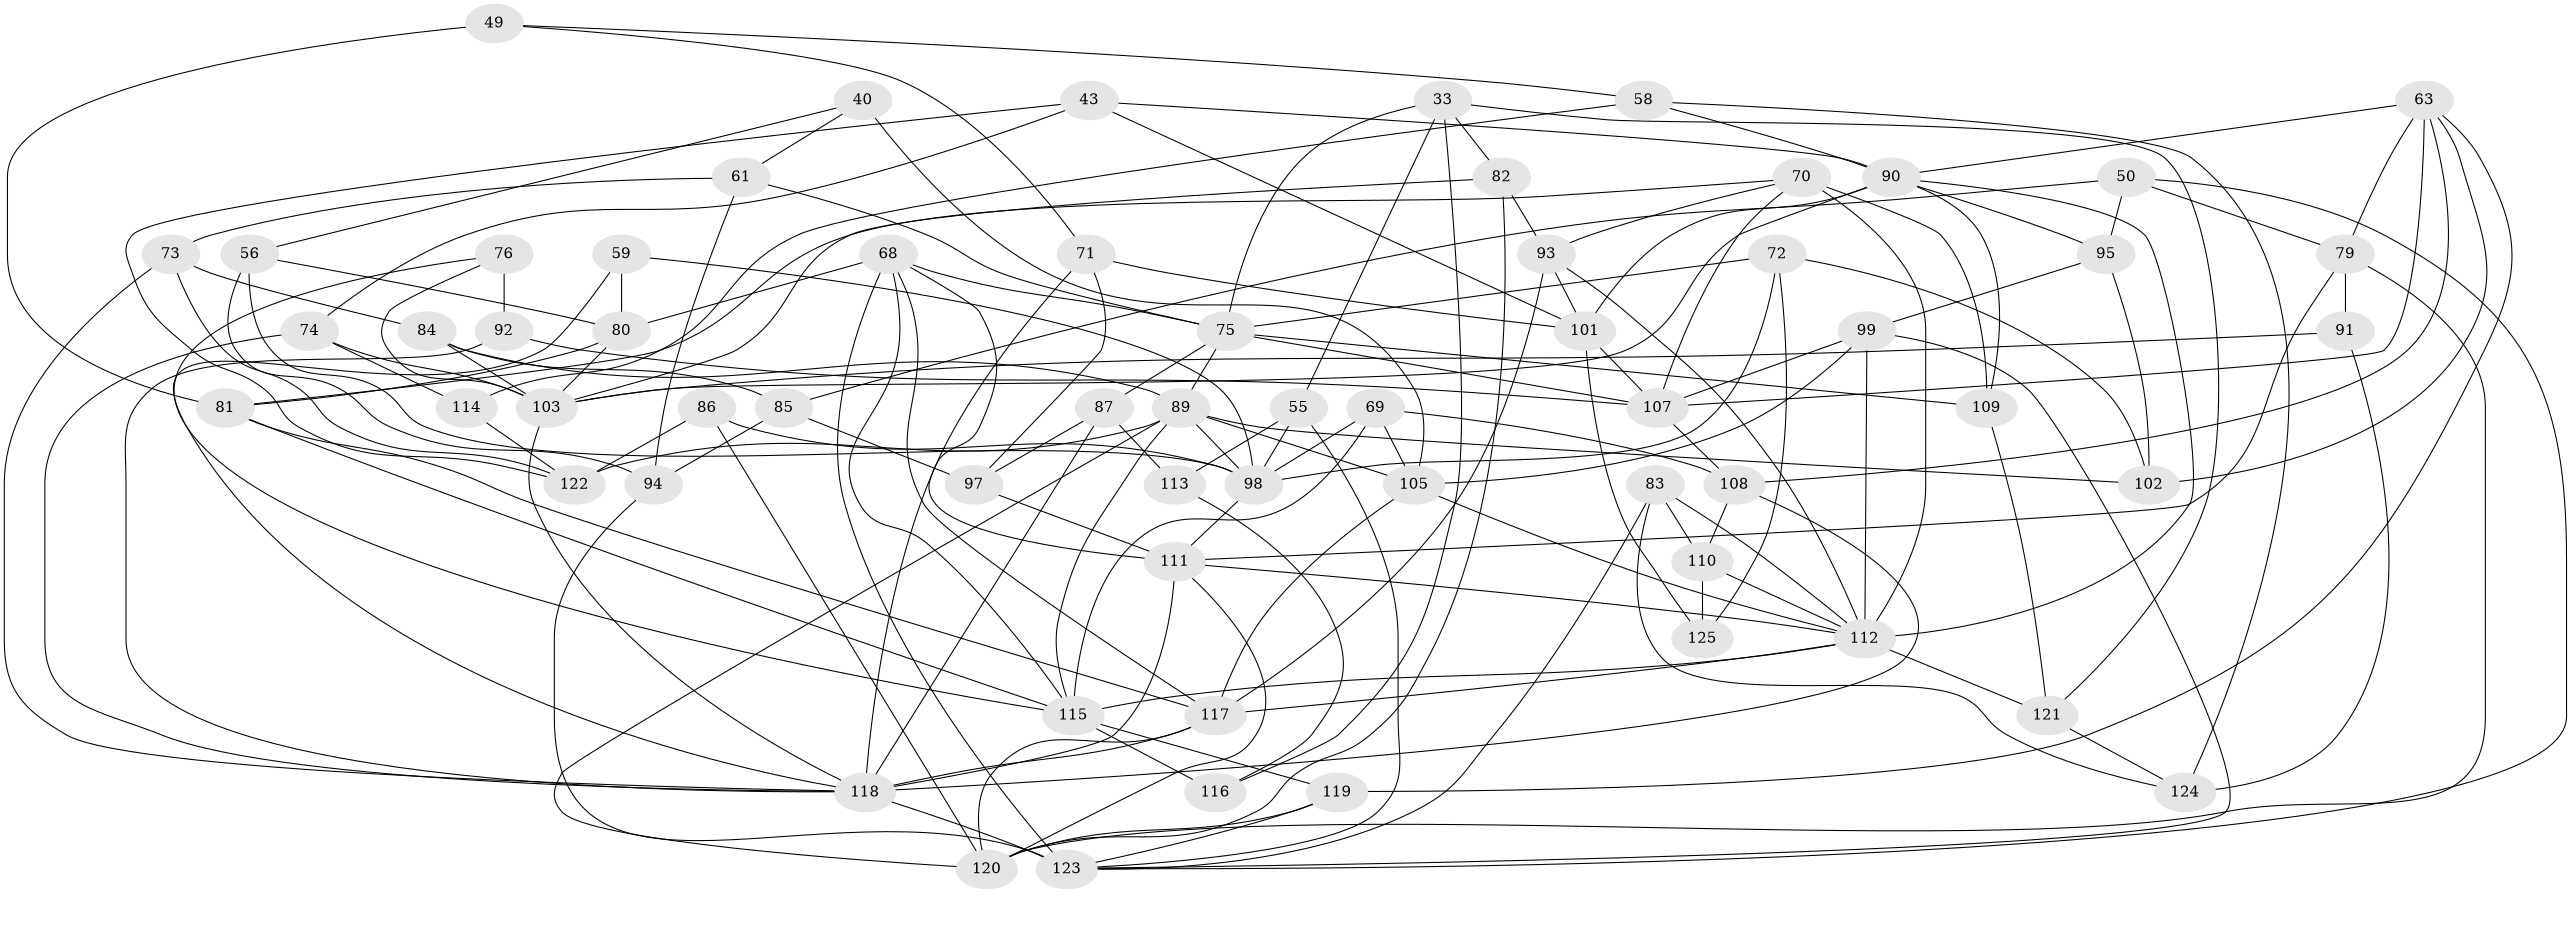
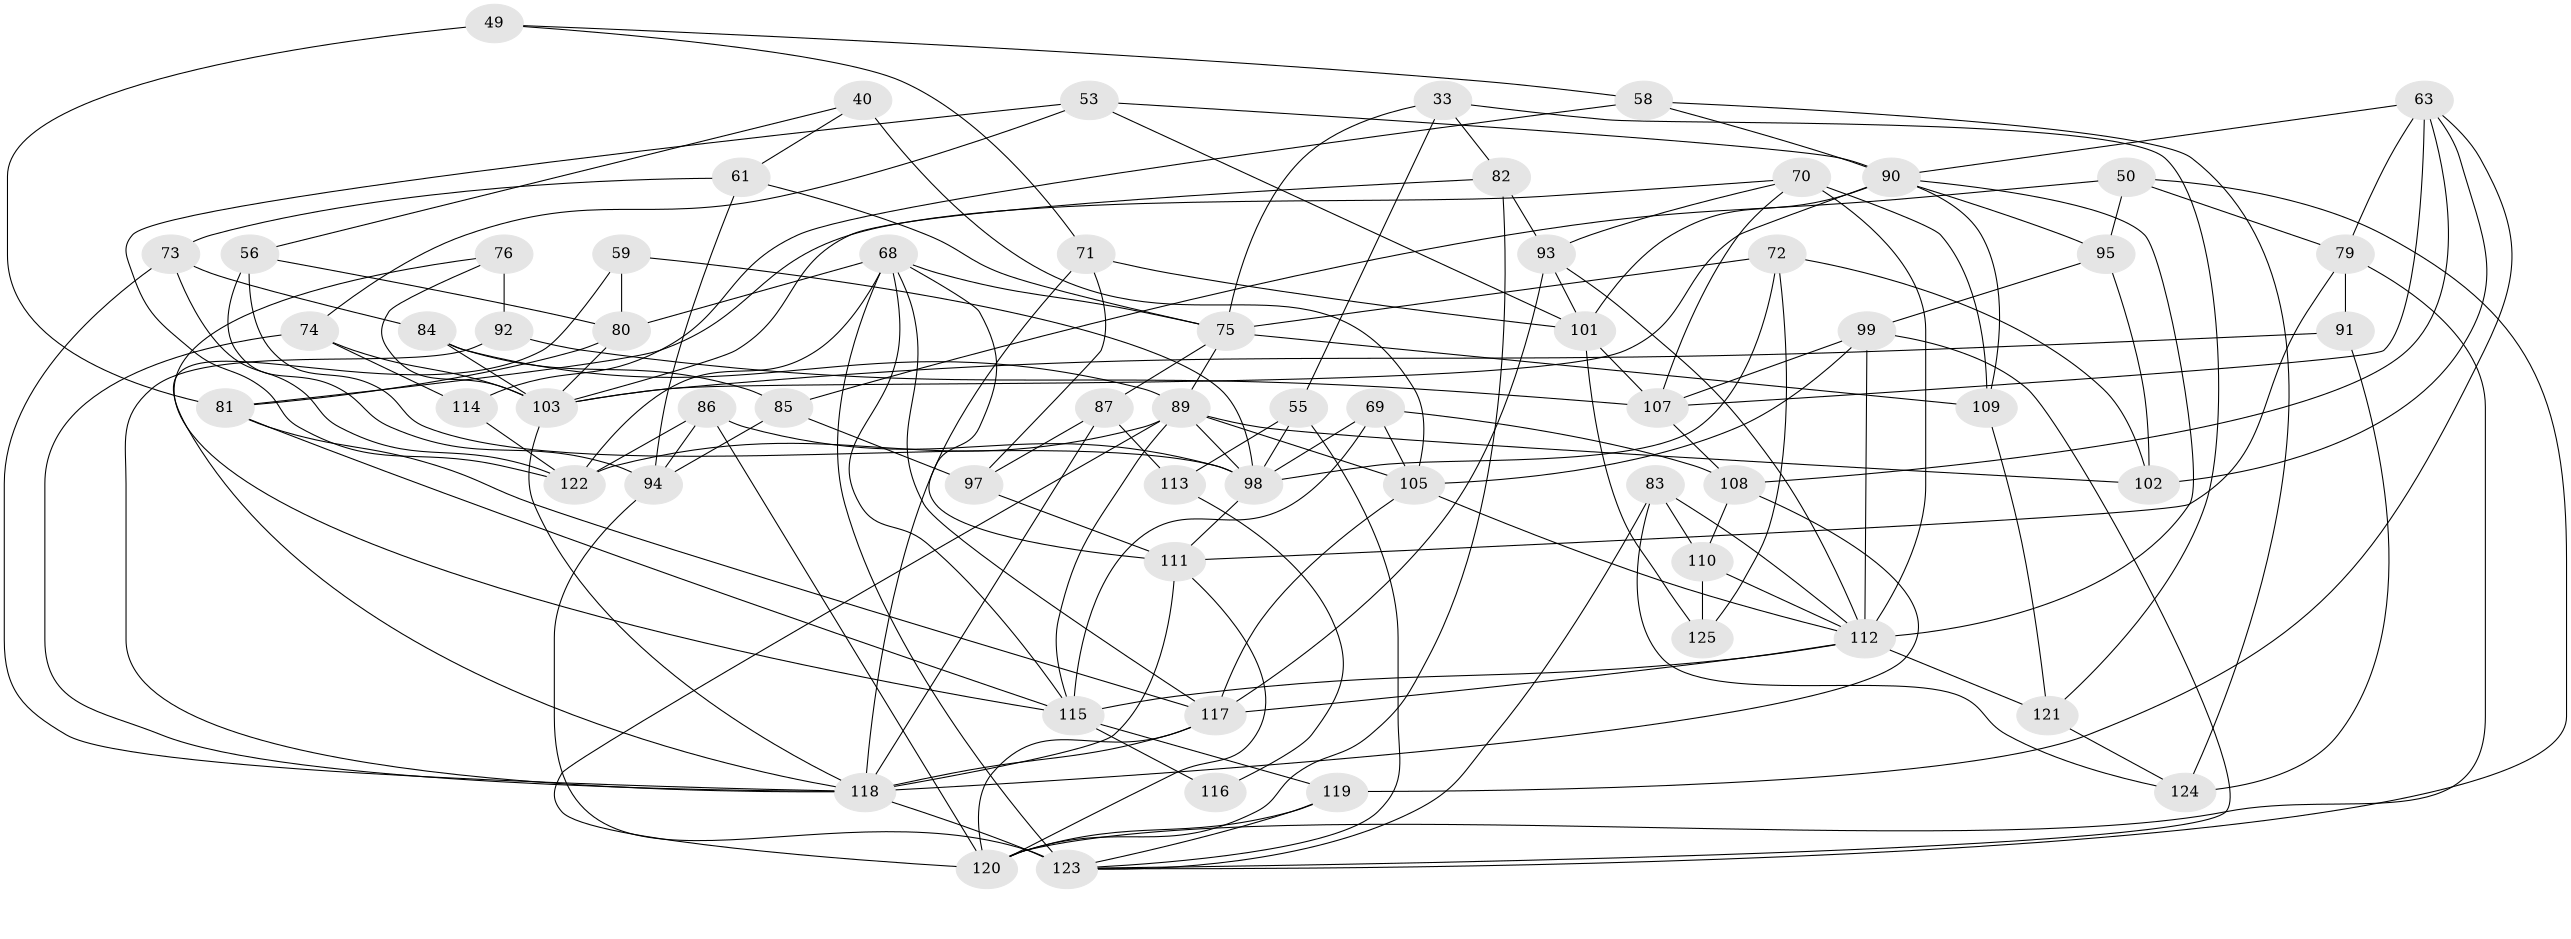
node "43": label "43" -> "53"
edge "68" -- "122": added
edge "75" -- "107": removed
edge "86" -- "94": added
edge "33" -- "116": removed
edge "111" -- "112": removed
